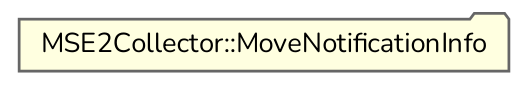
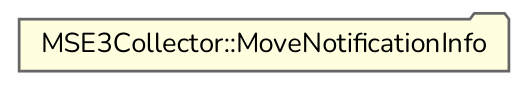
node "MSE2Collector::MoveNotificationInfo": label "MSE2Collector::MoveNotificationInfo" -> "MSE3Collector::MoveNotificationInfo"
